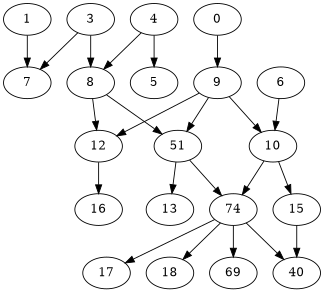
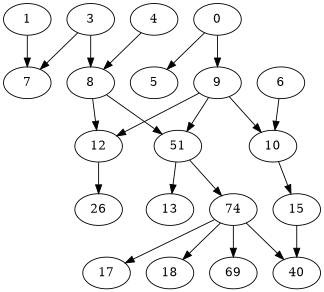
edge "4" -> "5": now "0" -> "5"
edge "10" -> "74": removed
node "16": label "16" -> "26"
